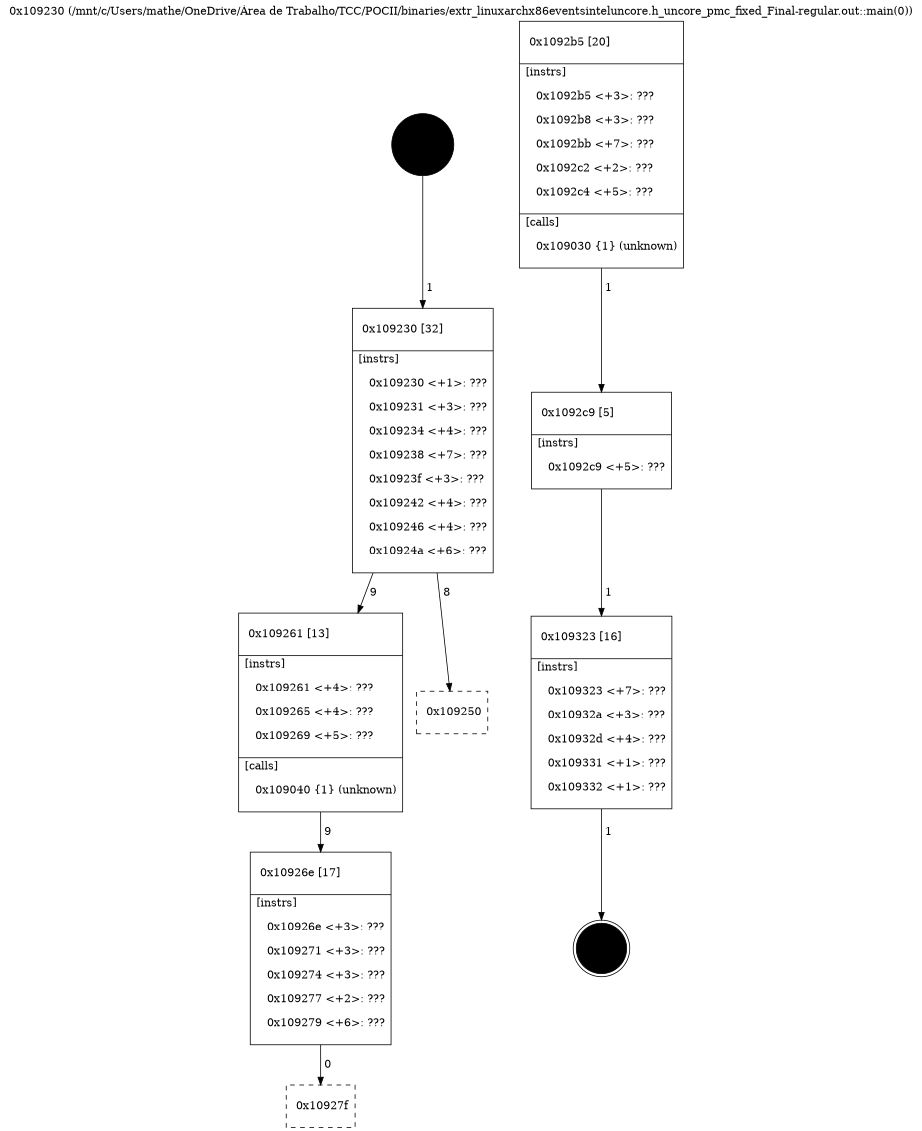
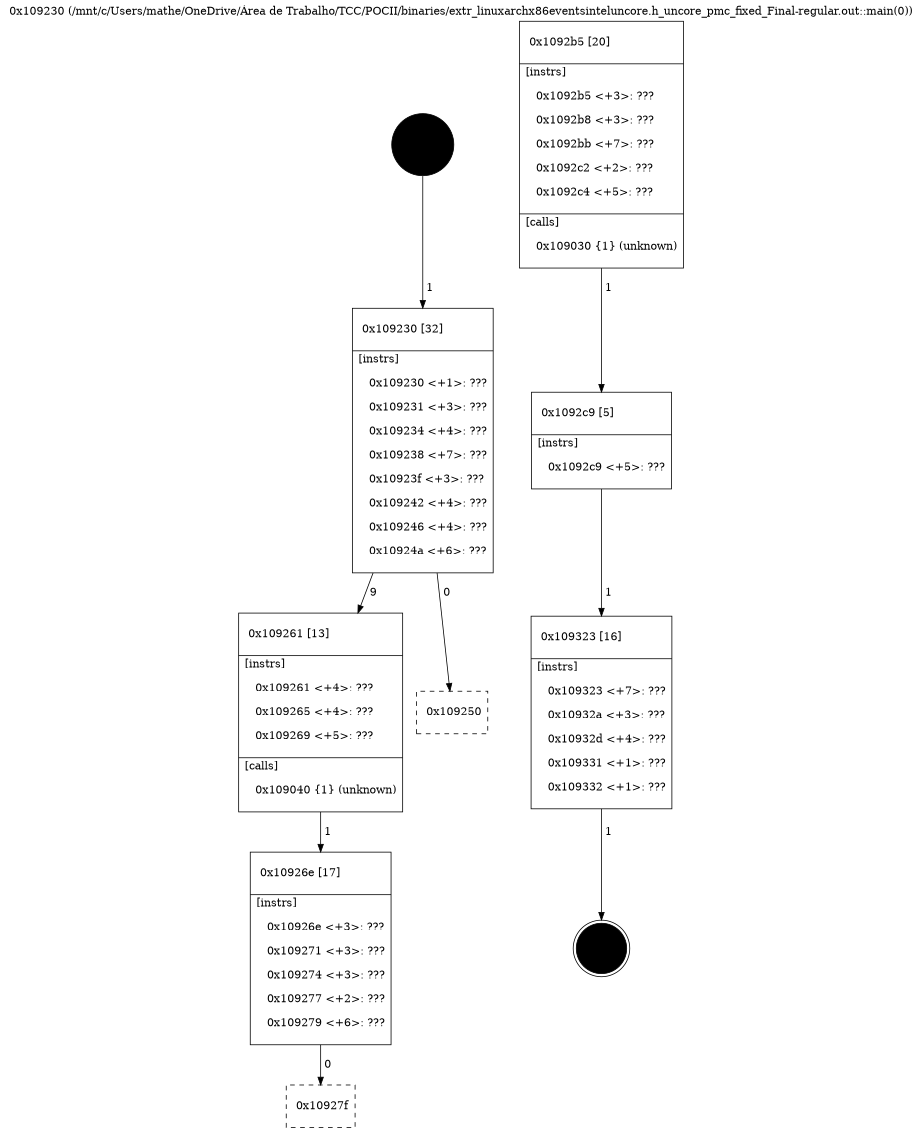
edge "0x109230 [32]" -> "0x109250": label " 8" -> " 0"
edge "0x109261 [13]" -> "0x10926e [17]": label " 9" -> " 1"
